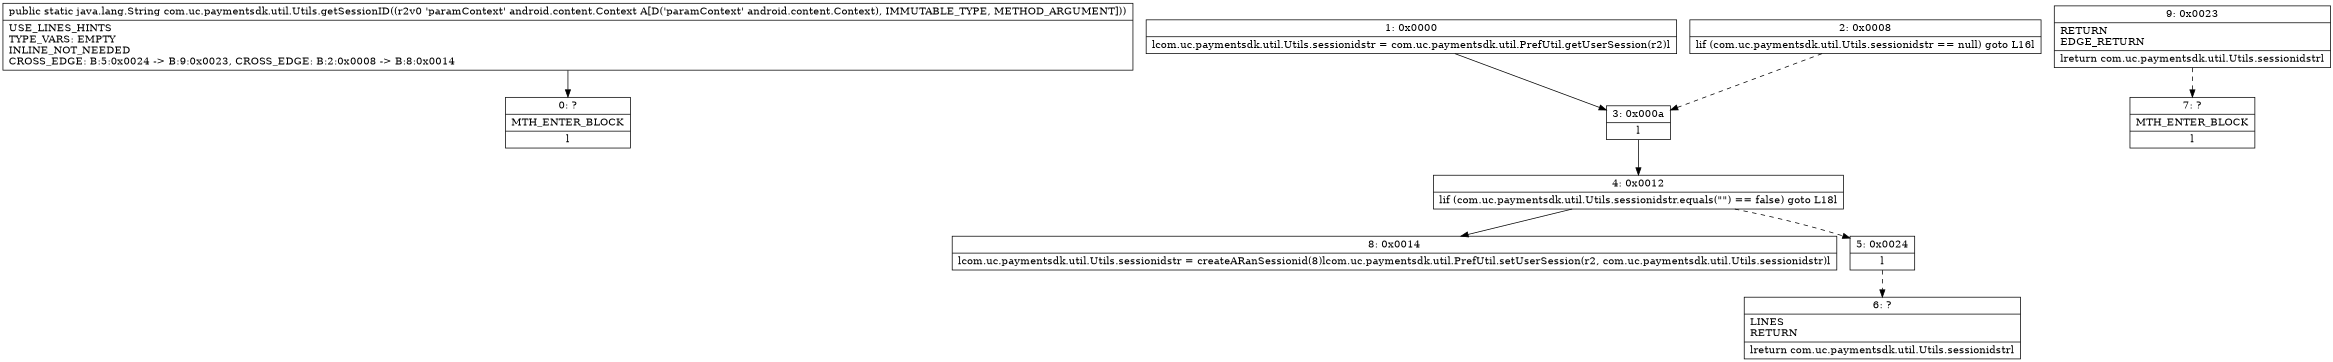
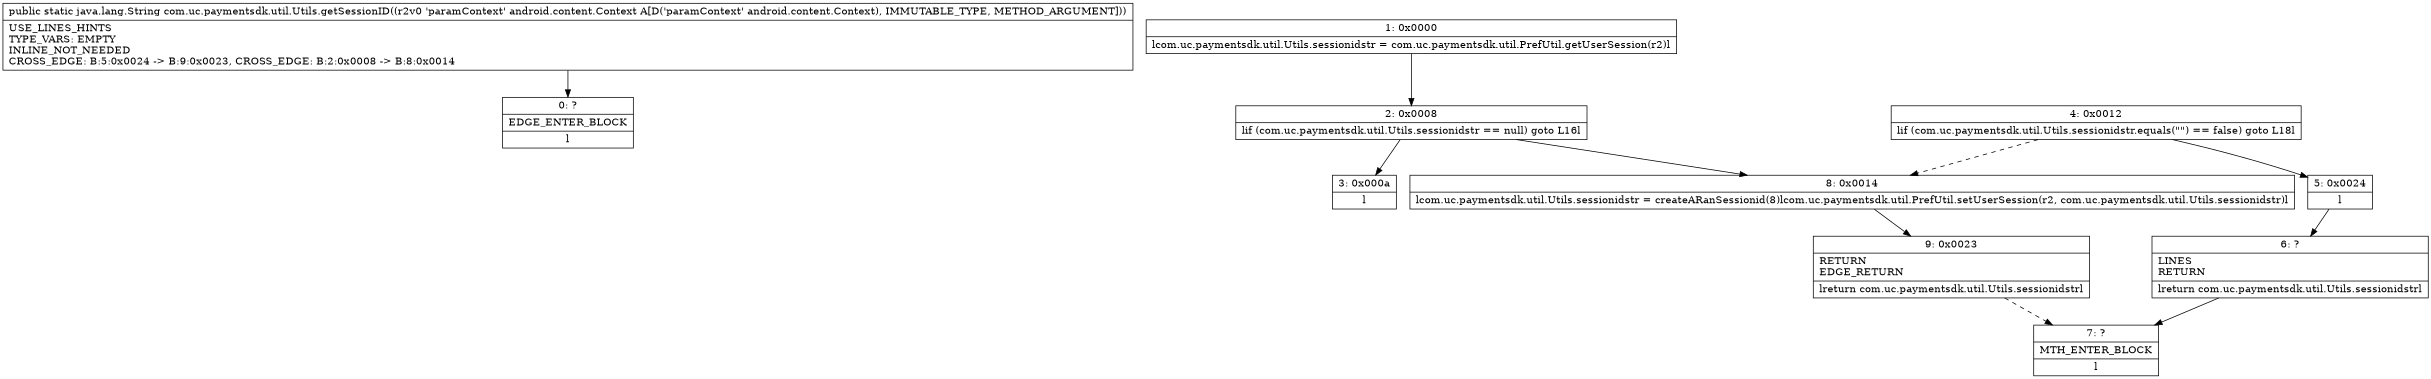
edge "1: 0x0000" -> "3: 0x000a": now "1: 0x0000" -> "2: 0x0008"
edge "2: 0x0008" -> "3: 0x000a": style dashed -> solid
node "0: ?": text "MTH_ENTER_BLOCK" -> "EDGE_ENTER_BLOCK"
edge "3: 0x000a" -> "4: 0x0012": removed
edge "2: 0x0008" -> "8: 0x0014": added
edge "8: 0x0014" -> "9: 0x0023": added
edge "4: 0x0012" -> "5: 0x0024": style dashed -> solid
edge "4: 0x0012" -> "8: 0x0014": style solid -> dashed
edge "5: 0x0024" -> "6: ?": style dashed -> solid
edge "6: ?" -> "7: ?": added
